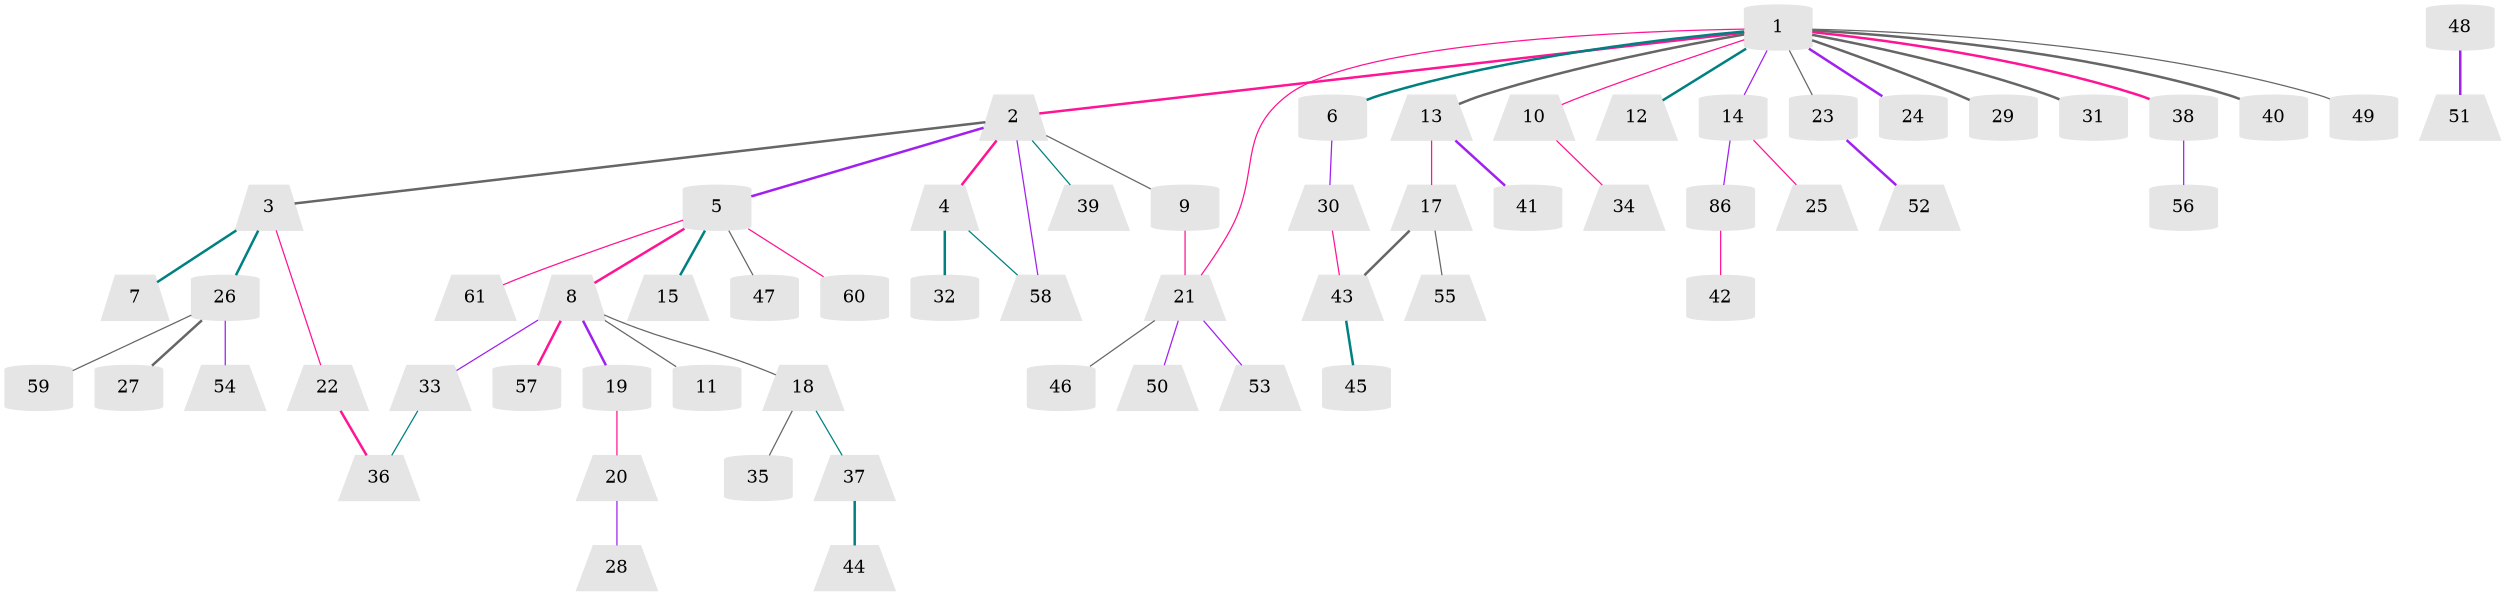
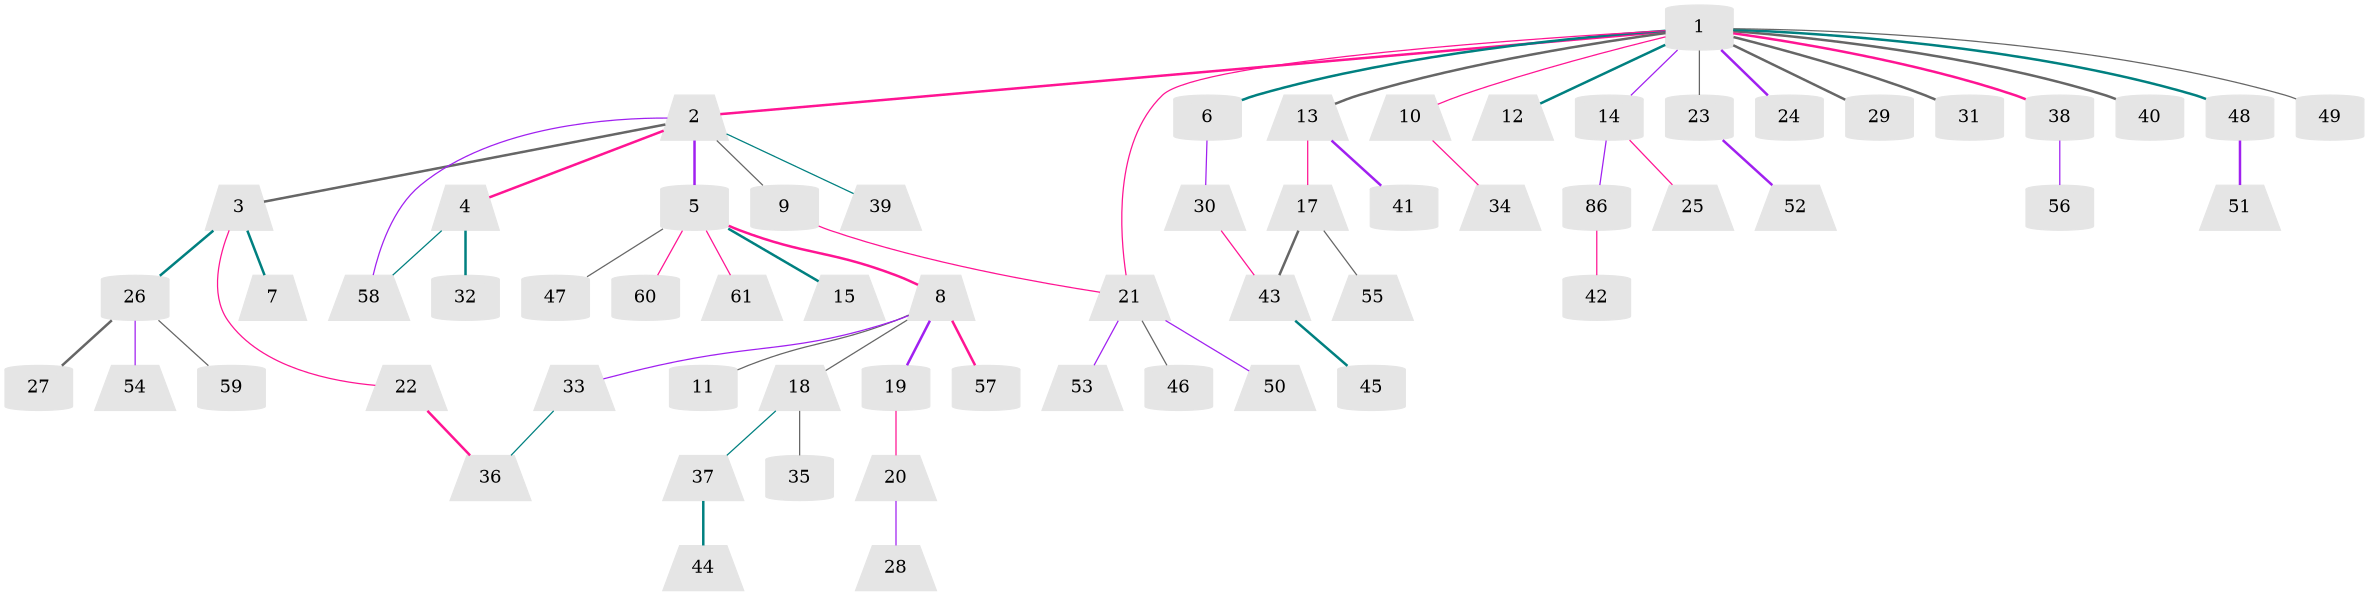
edge "1" -- "48": added
